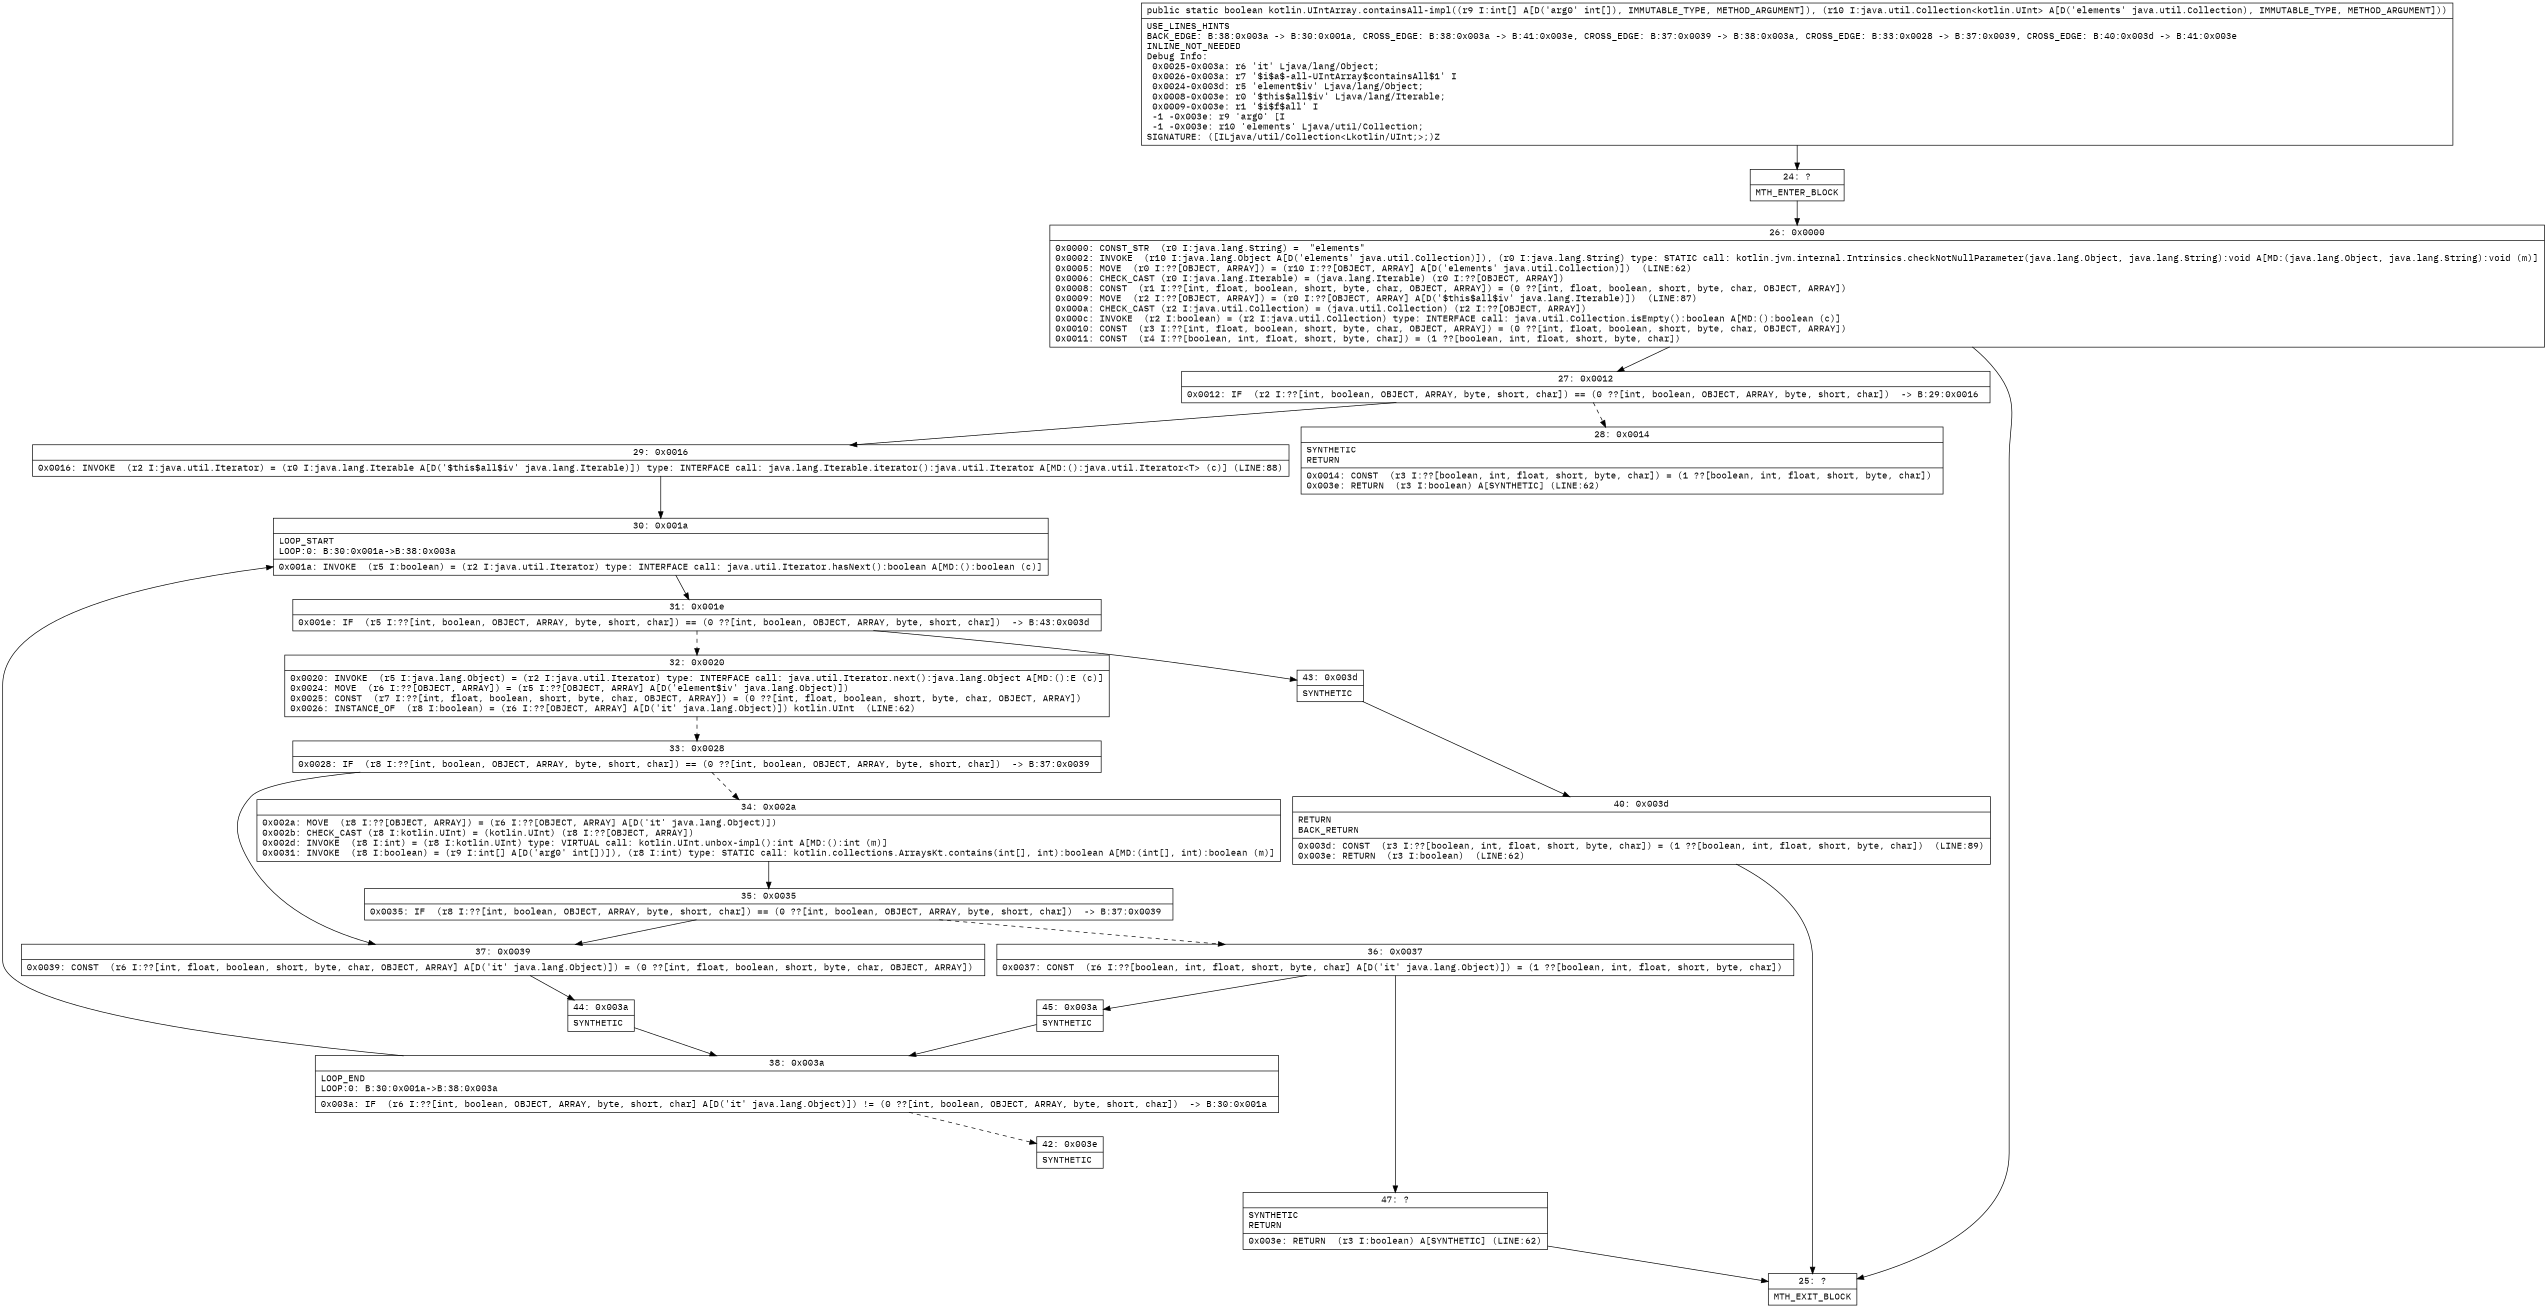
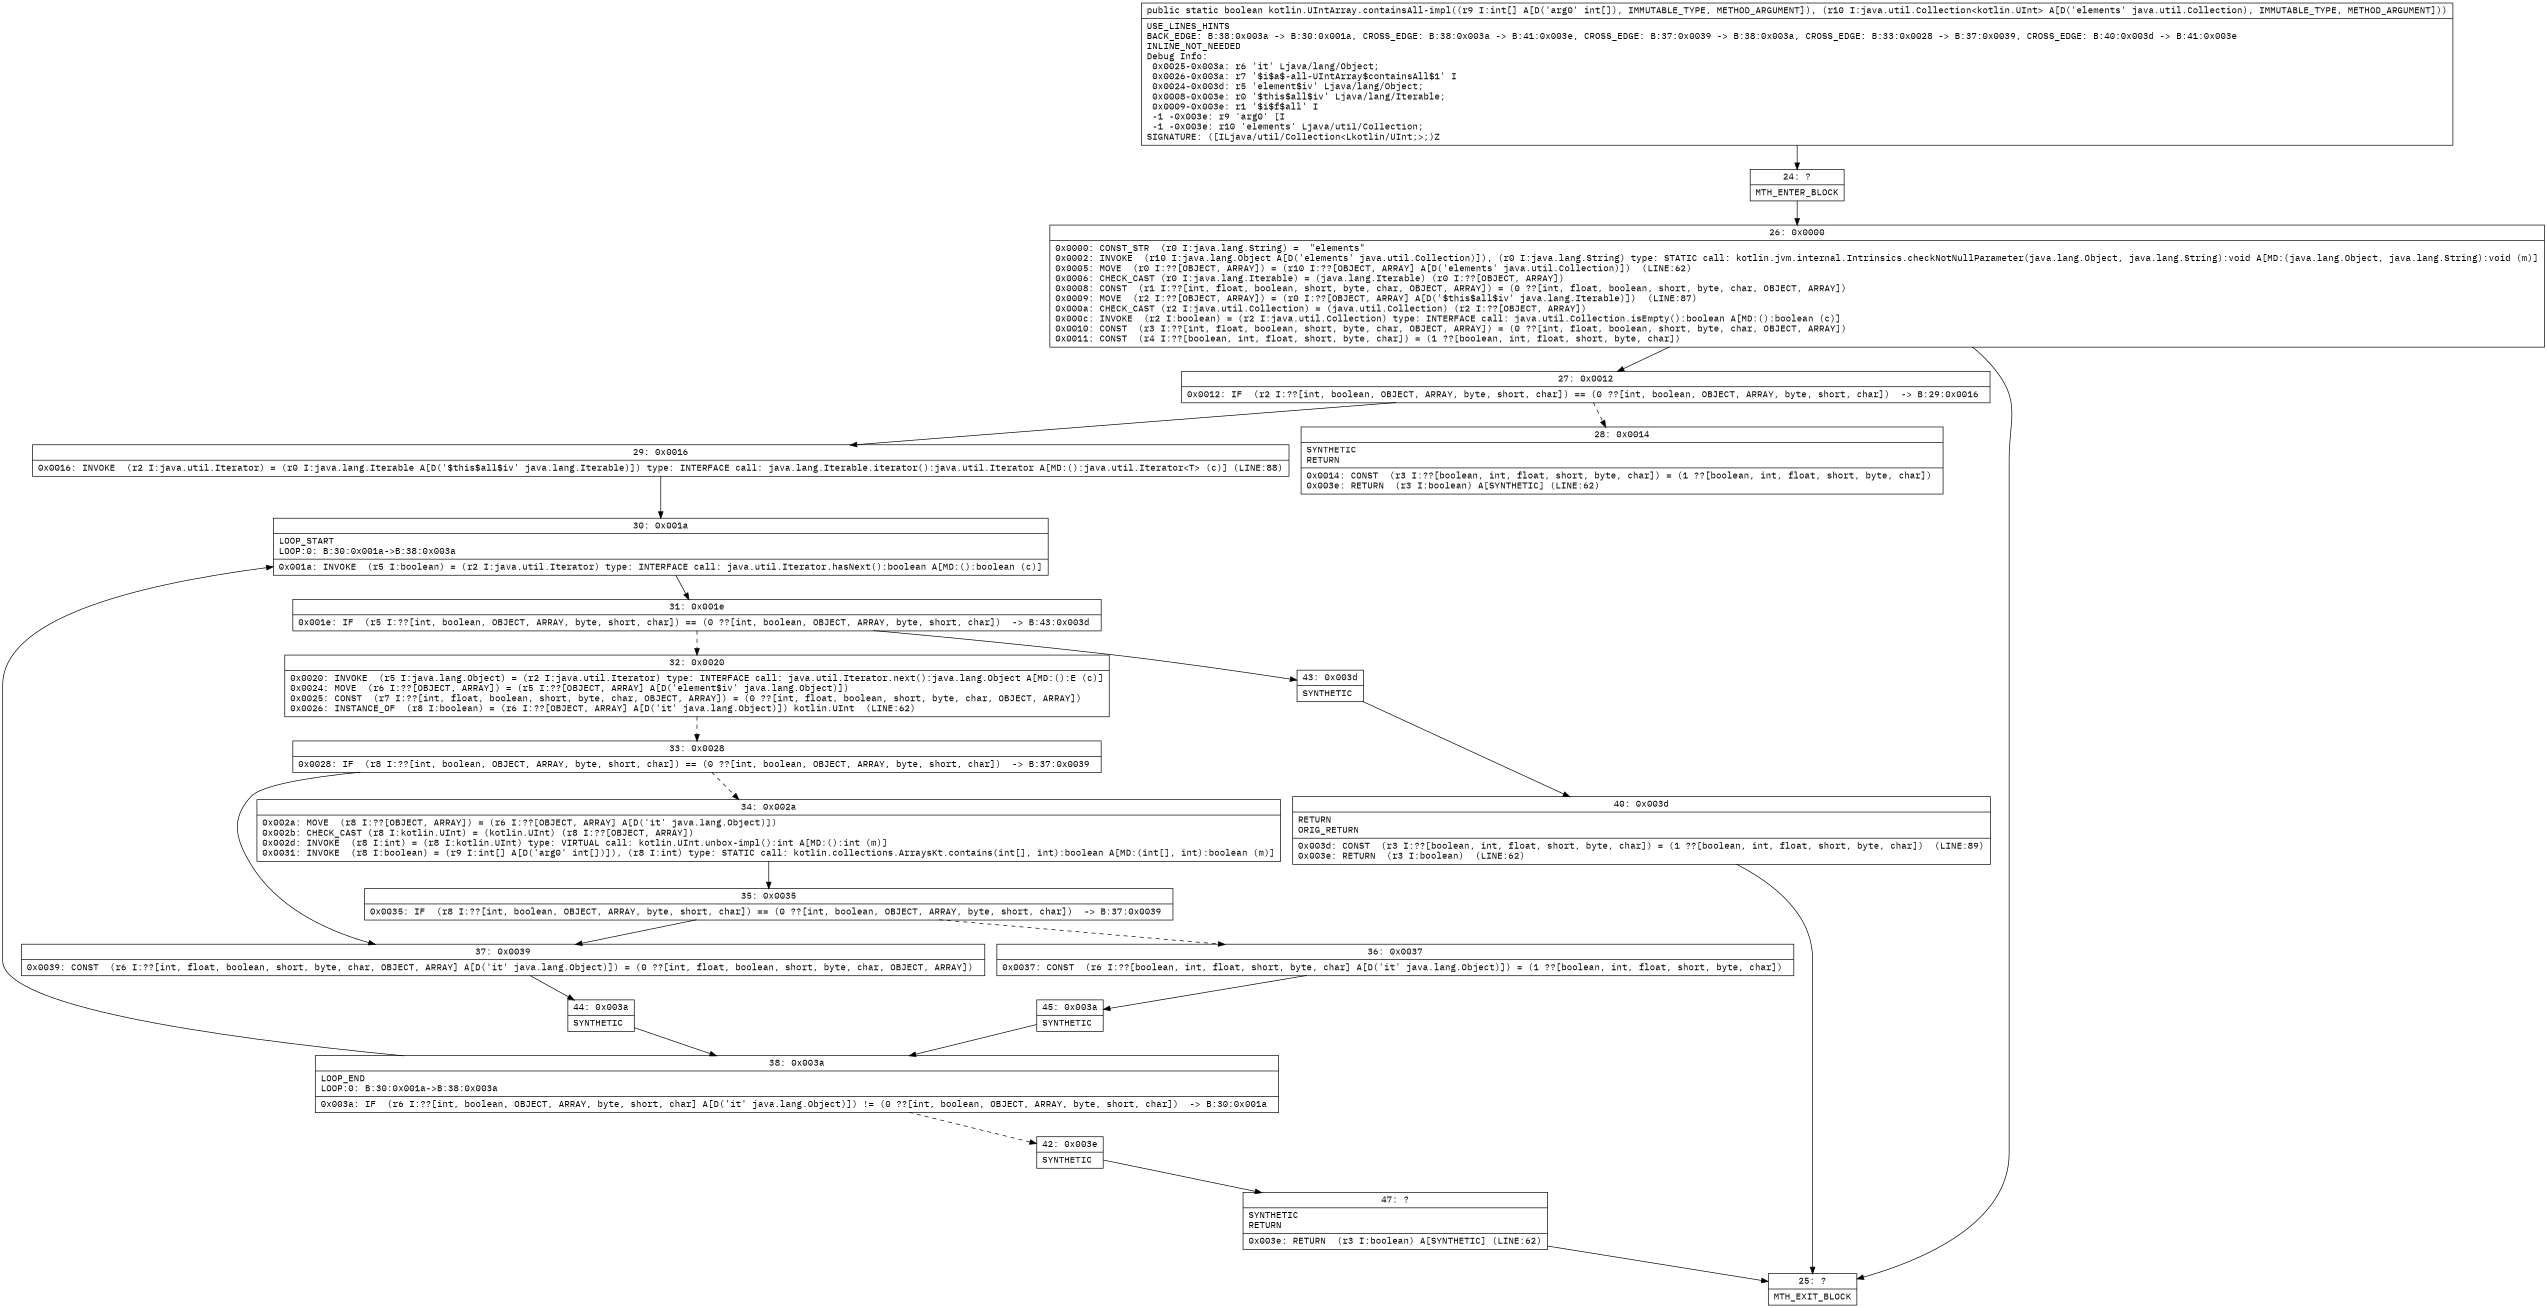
node "40: 0x003d": text "BACK_RETURN" -> "ORIG_RETURN"
edge "36: 0x0037" -> "47: ?": now "42: 0x003e" -> "47: ?"
